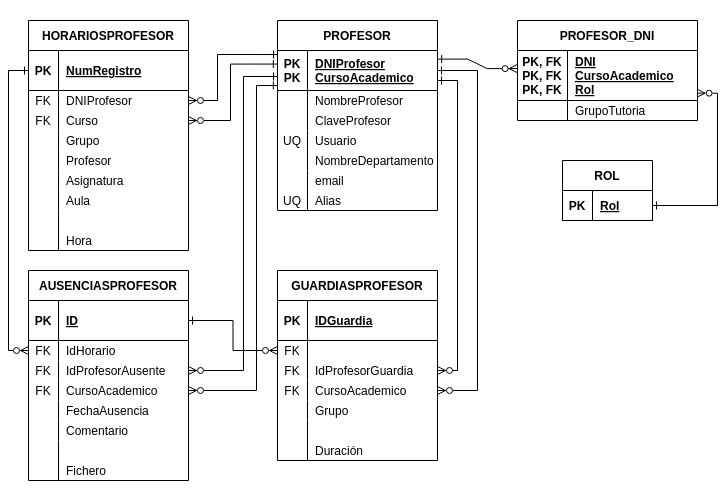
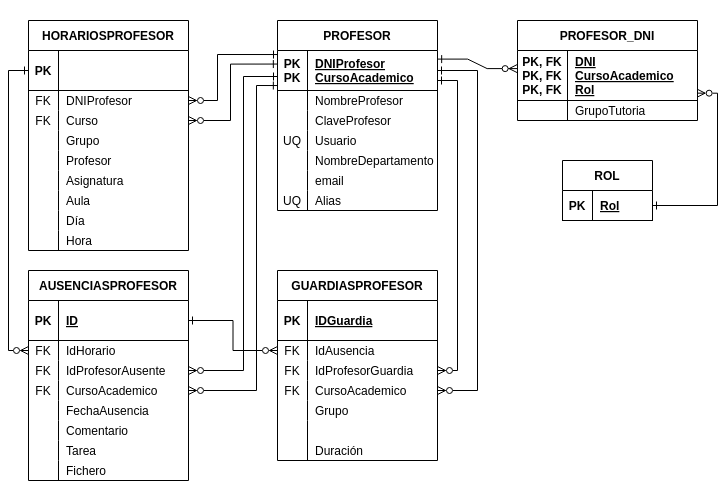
node "NumRegistro": removed
node "Día": added
node "IdAusencia": added
node "Tarea": added
